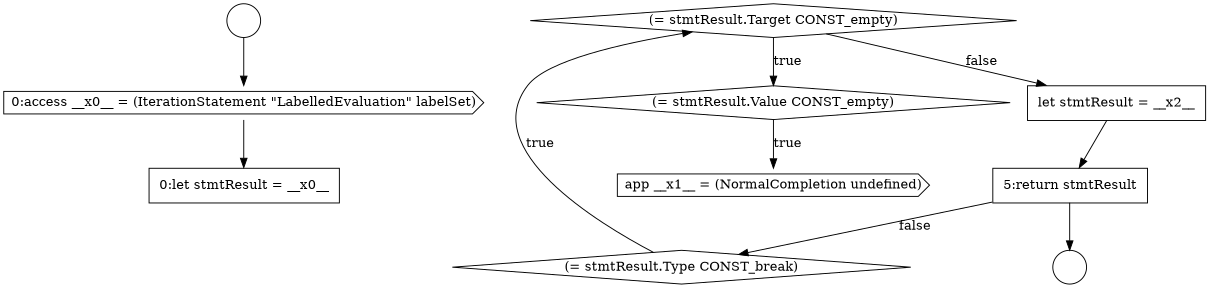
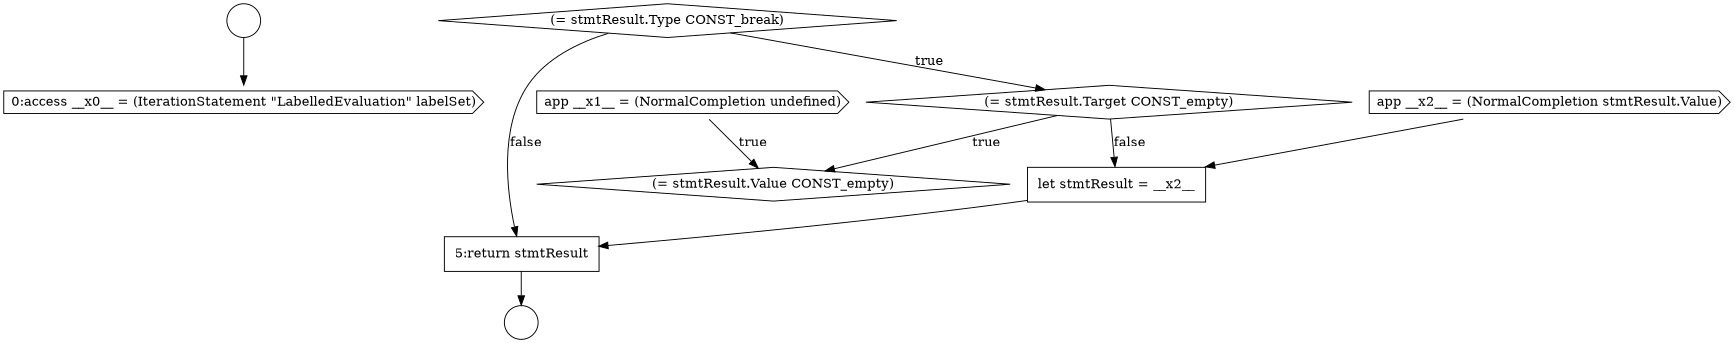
node "app __x2__ = (NormalCompletion stmtResult.Value)": added
edge "(= stmtResult.Value CONST_empty)" -> "app __x1__ = (NormalCompletion undefined)": reversed
node "0:let stmtResult = __x0__": removed
edge "5:return stmtResult" -> "(= stmtResult.Type CONST_break)": reversed
